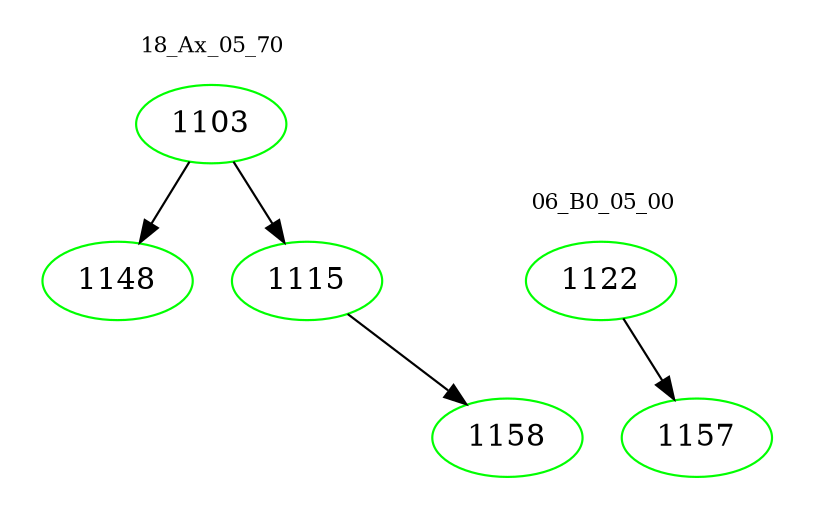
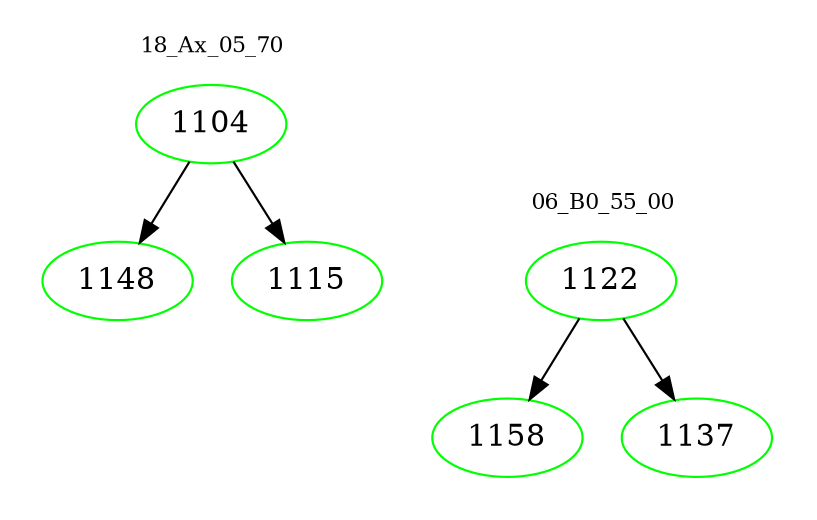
node "1103": label "1103" -> "1104"
cluster "06_B0_05_00": label "06_B0_05_00" -> "06_B0_55_00"
edge "1115" -> "1158": now "1122" -> "1158"
node "1157": label "1157" -> "1137"
